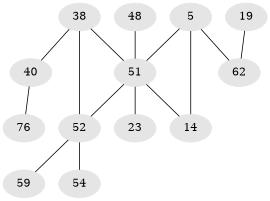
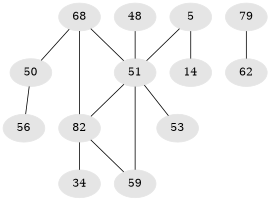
node "38": label "38" -> "68"
node "19": label "19" -> "79"
edge "5" -- "62": removed
node "40": label "40" -> "50"
edge "51" -- "14": now "51" -- "59"
node "76": label "76" -> "56"
node "52": label "52" -> "82"
node "23": label "23" -> "53"
node "54": label "54" -> "34"
